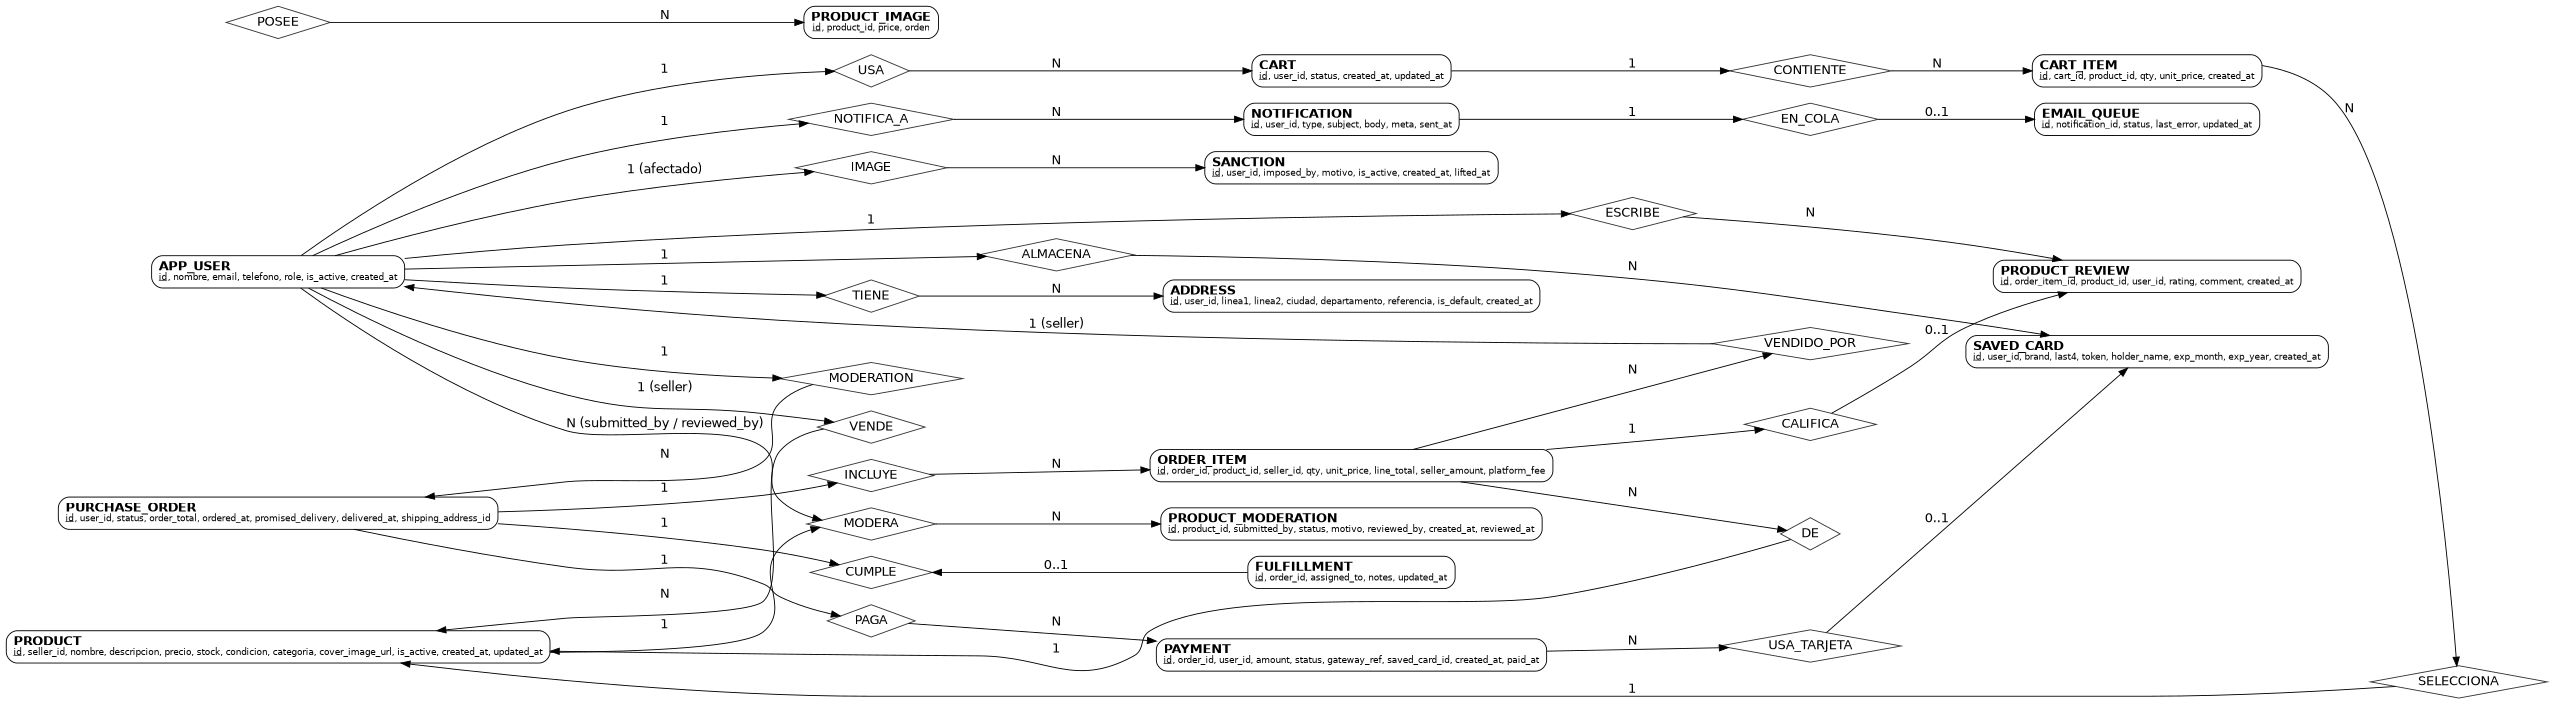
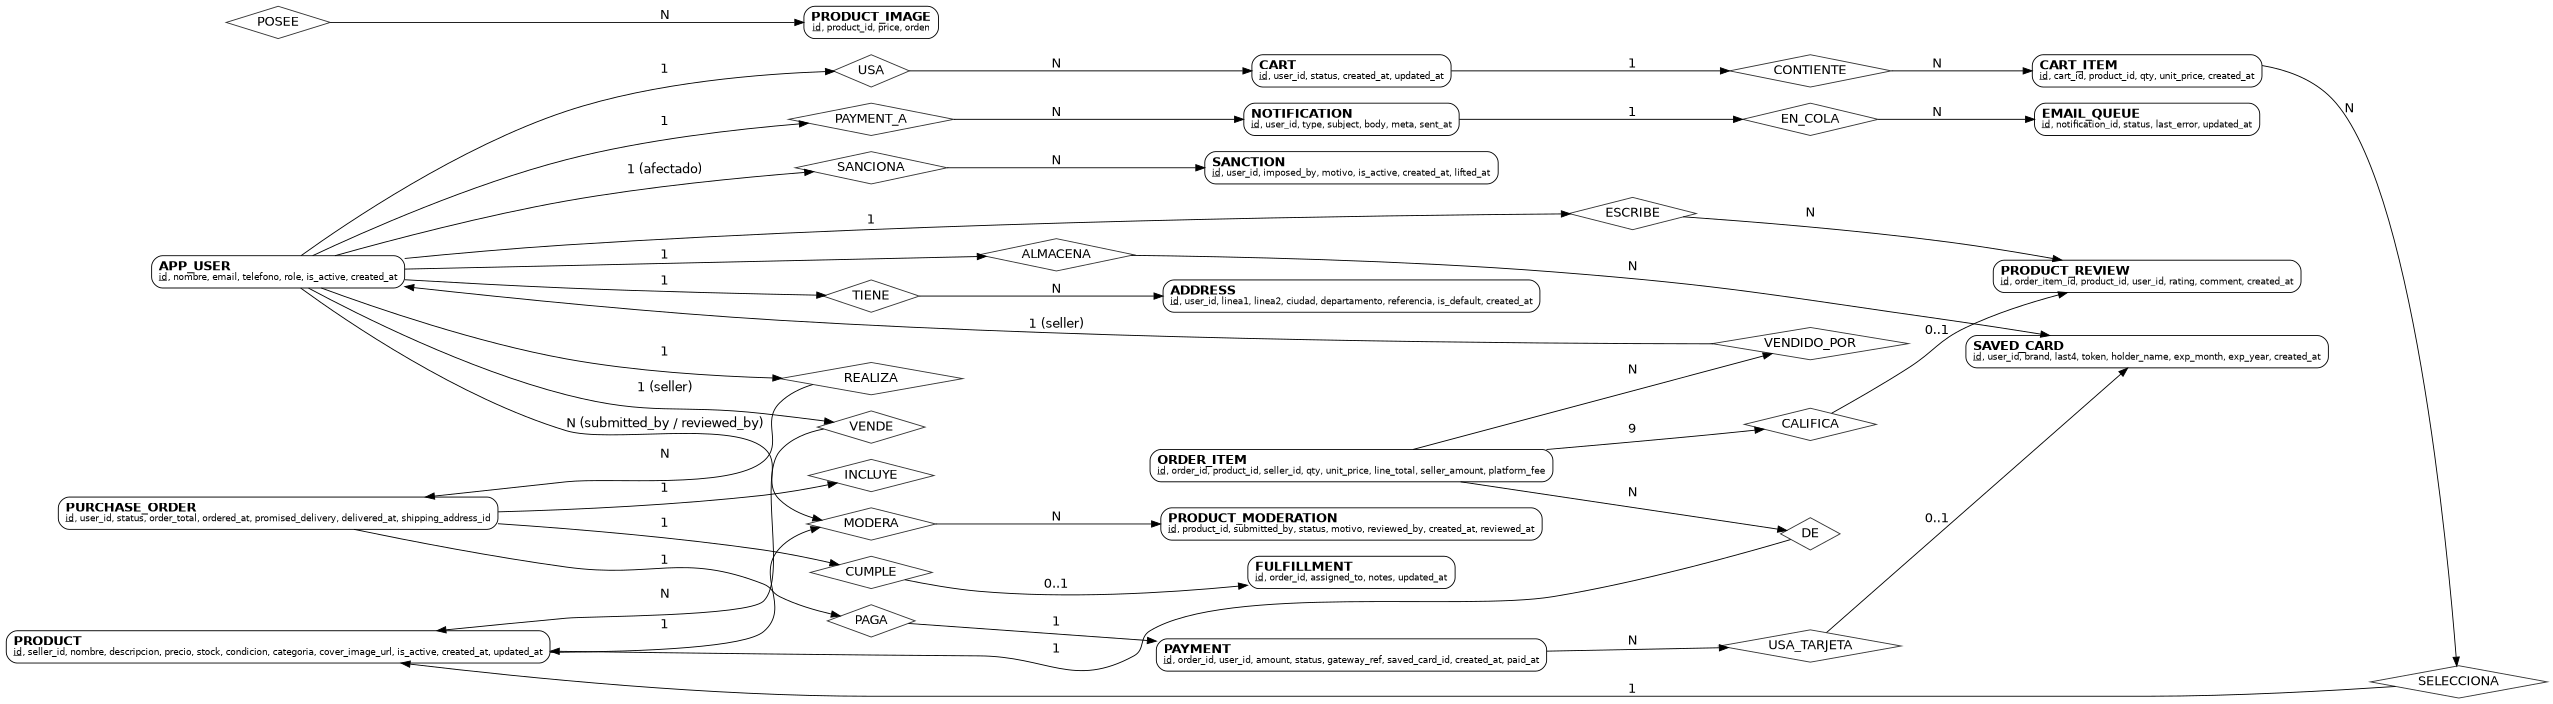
edge "EN_COLA" -> "EMAIL_QUEUE": label "0..1" -> "N"
node "NOTIFICA_A": label "NOTIFICA_A" -> "PAYMENT_A"
node "IMAGE": label "IMAGE" -> "SANCIONA"
node "MODERATION": label "MODERATION" -> "REALIZA"
edge "ORDER_ITEM" -> "CALIFICA": label "1" -> "9"
edge "INCLUYE" -> "ORDER_ITEM": removed, label "N"
edge "FULFILLMENT" -> "CUMPLE": reversed
edge "PAGA" -> "PAYMENT": label "N" -> "1"
